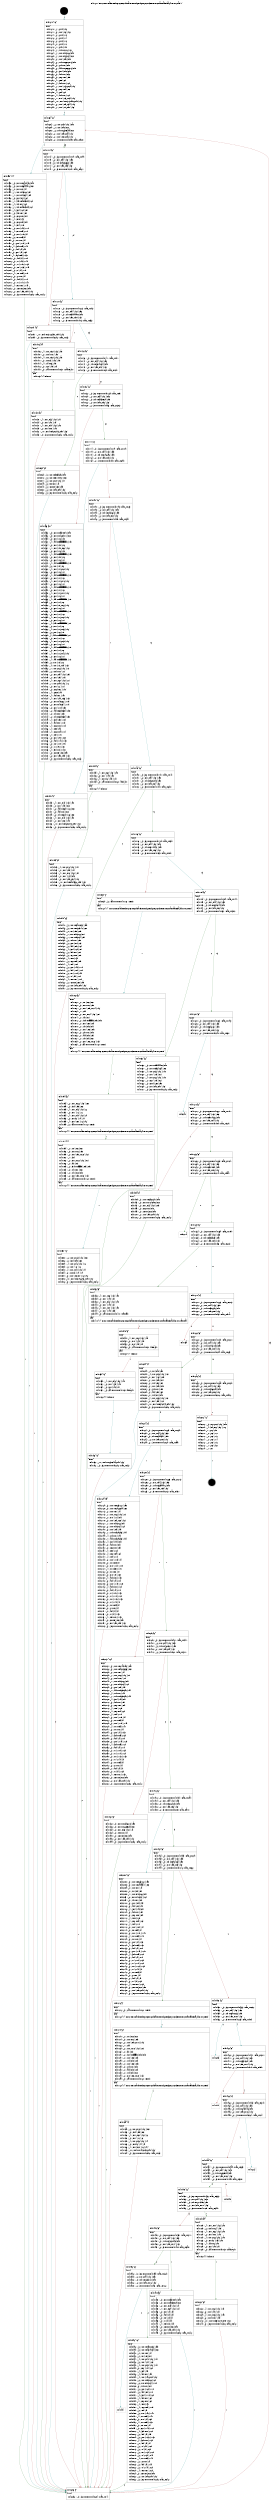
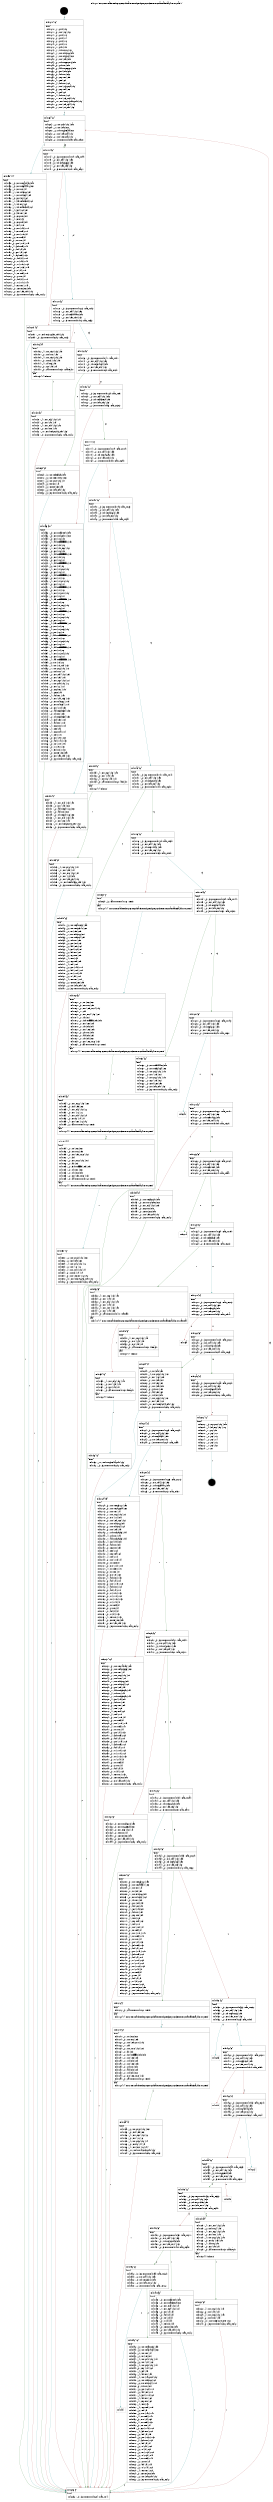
edge "0x401f4e [15]" -> "0x401f5d [15]": now "0x401f35 [25]" -> "0x401f5d [15]"
